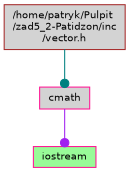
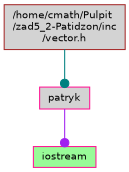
node "/home/patryk/Pulpit /zad5_2-Patidzon/inc /vector.h": label "/home/patryk/Pulpit /zad5_2-Patidzon/inc /vector.h" -> "/home/cmath/Pulpit /zad5_2-Patidzon/inc /vector.h"
node "cmath": label "cmath" -> "patryk"
